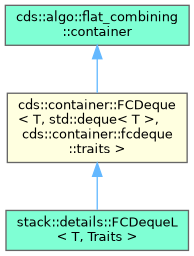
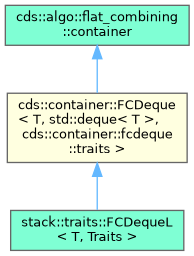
node "stack::details::FCDequeL < T, Traits >": label "stack::details::FCDequeL < T, Traits >" -> "stack::traits::FCDequeL < T, Traits >"
